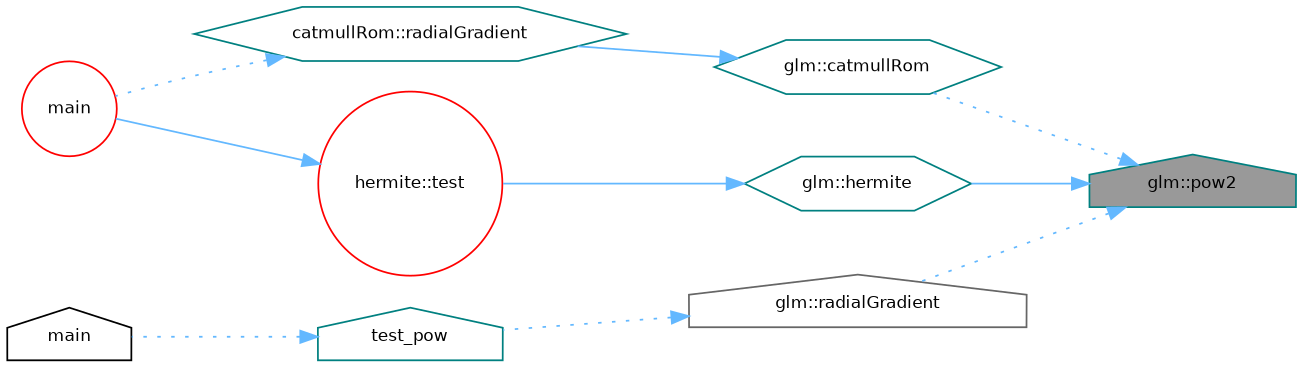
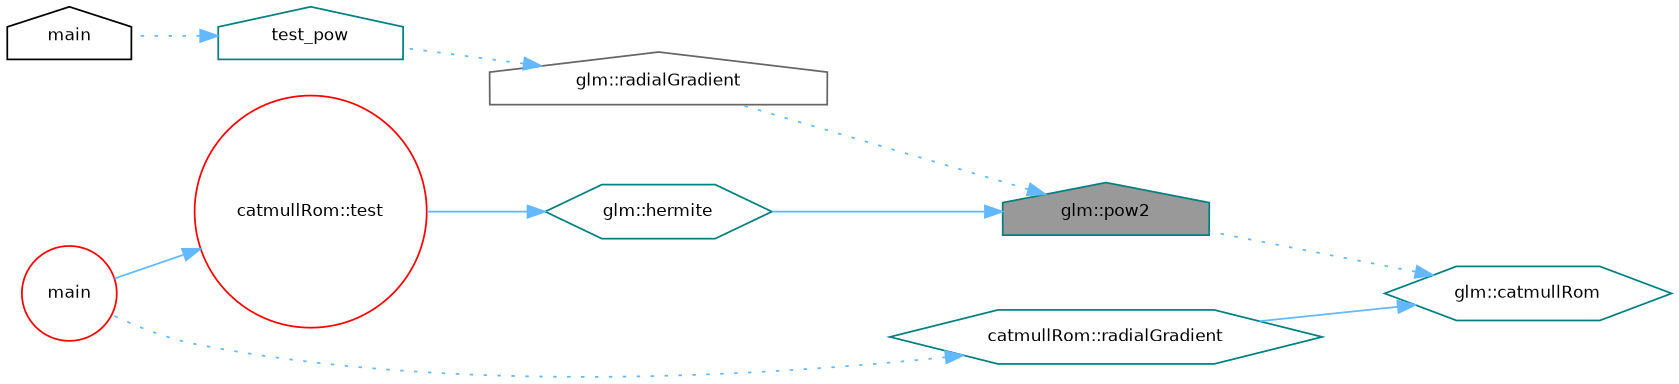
edge "glm::catmullRom" -> "glm::pow2": reversed
node "hermite::test": label "hermite::test" -> "catmullRom::test"
